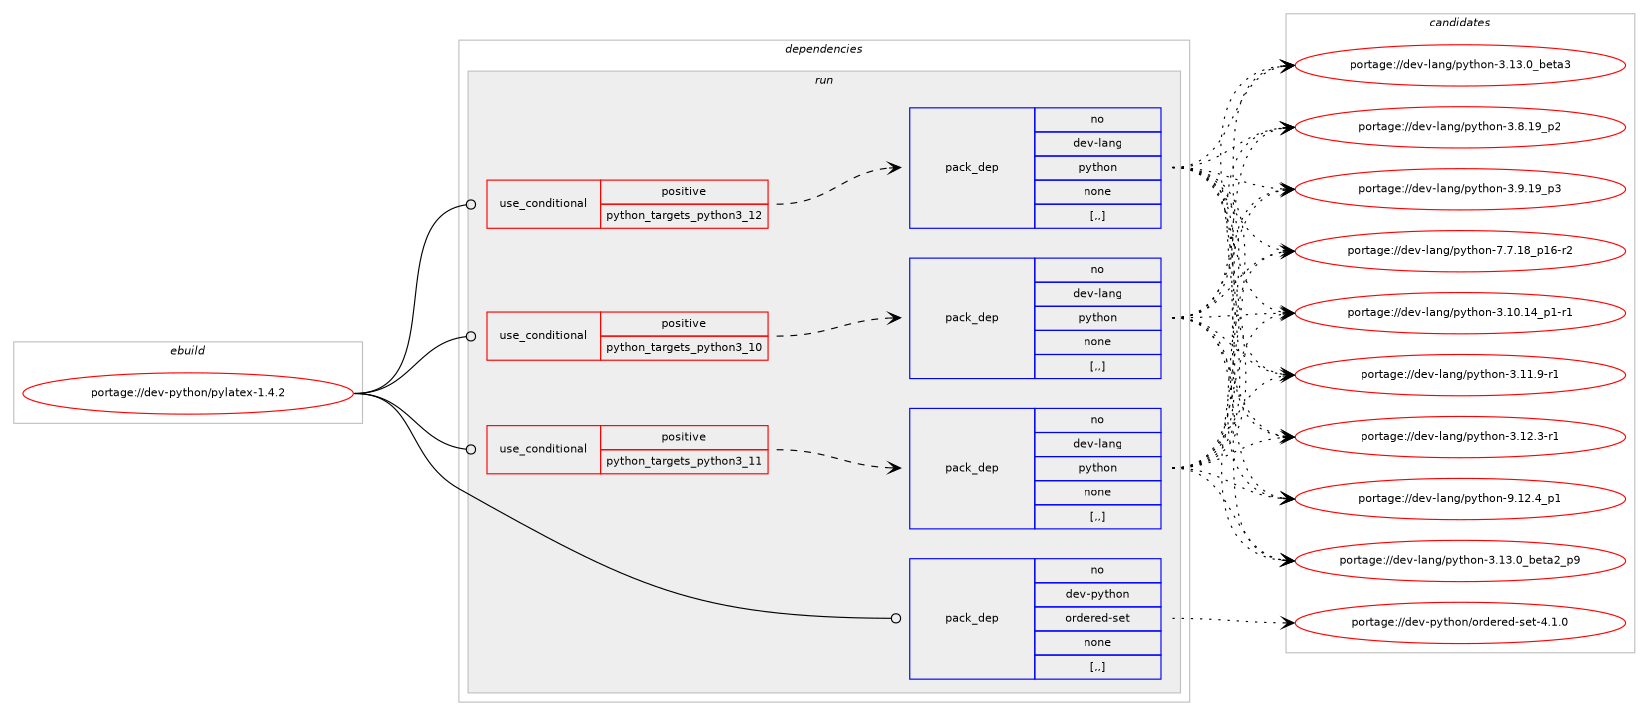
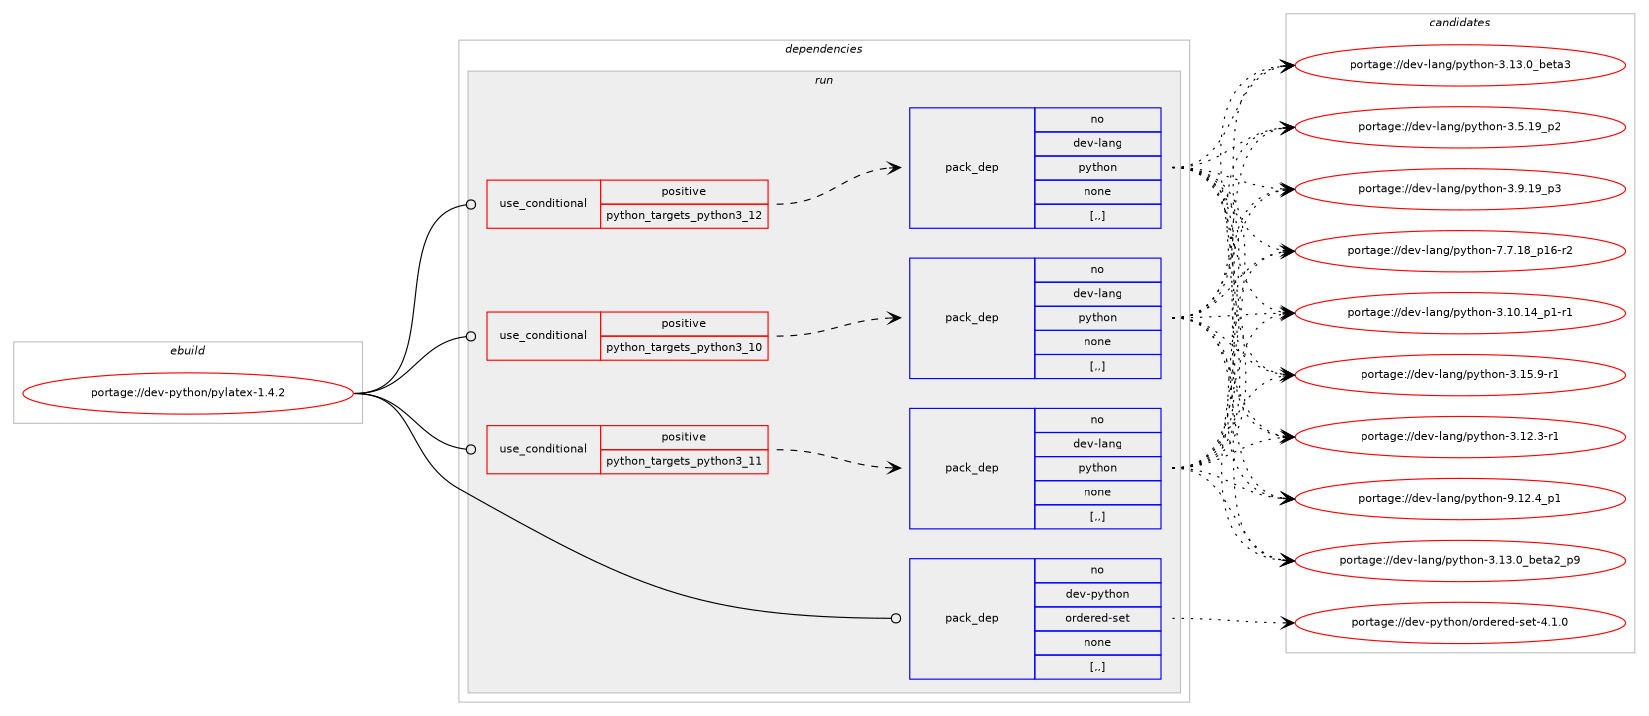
node "portage://dev-lang/python-3.8.19_p2": label "portage://dev-lang/python-3.8.19_p2" -> "portage://dev-lang/python-3.5.19_p2"
node "portage://dev-lang/python-3.11.9-r1": label "portage://dev-lang/python-3.11.9-r1" -> "portage://dev-lang/python-3.15.9-r1"
